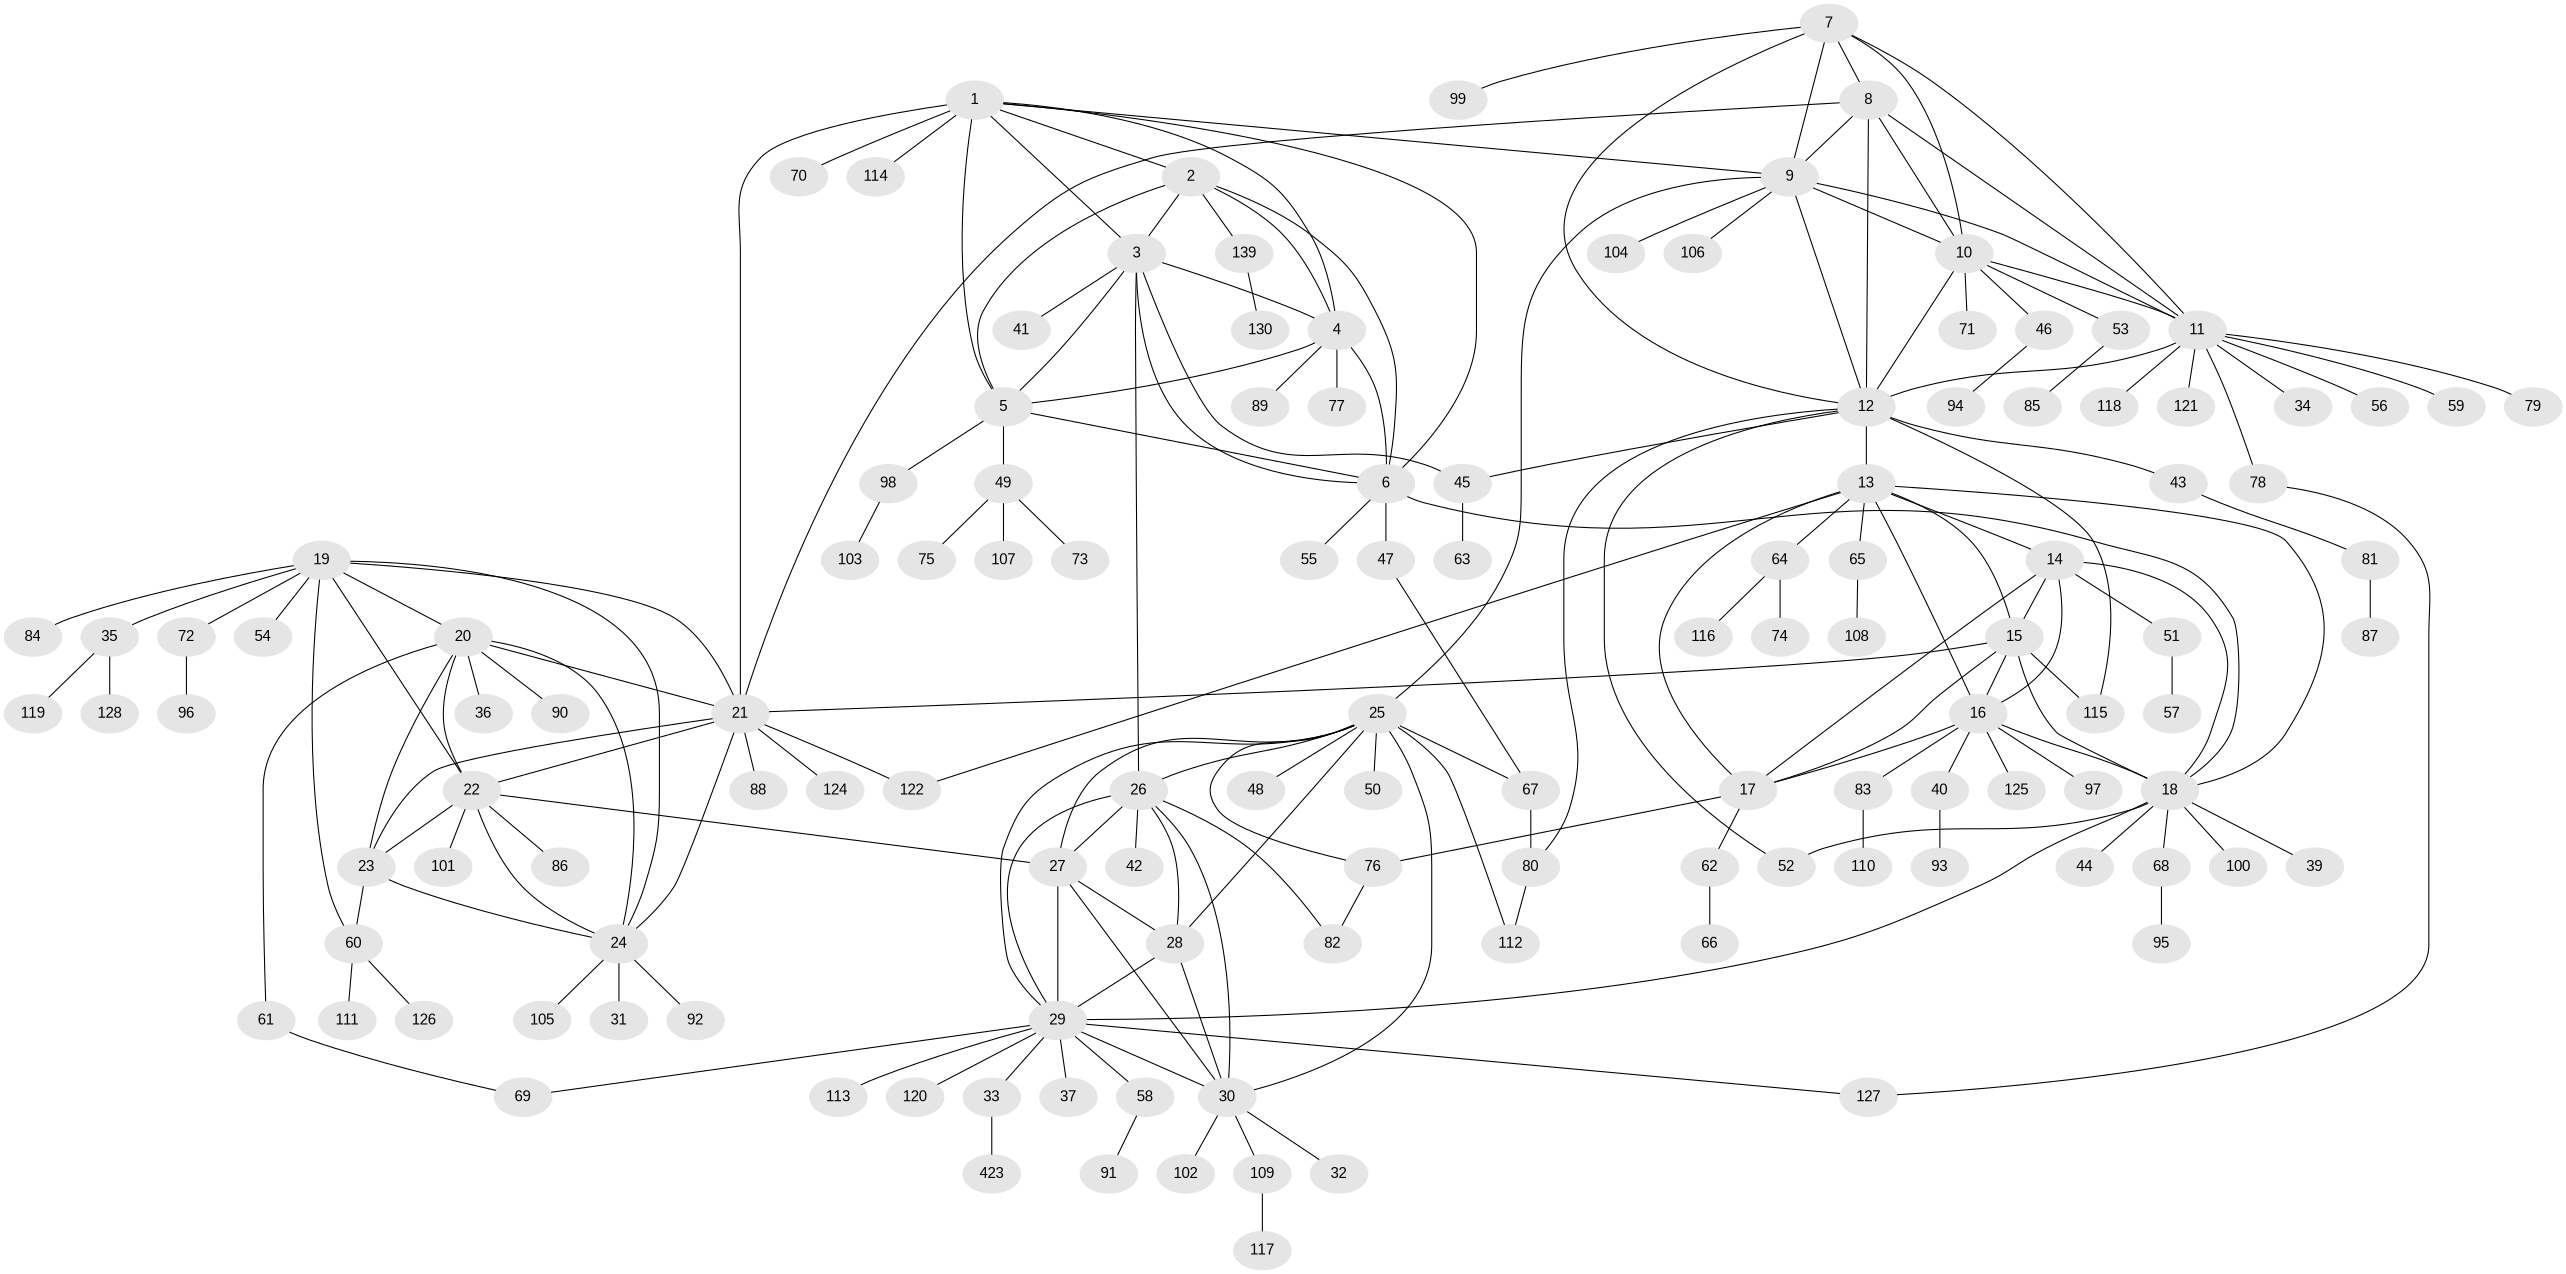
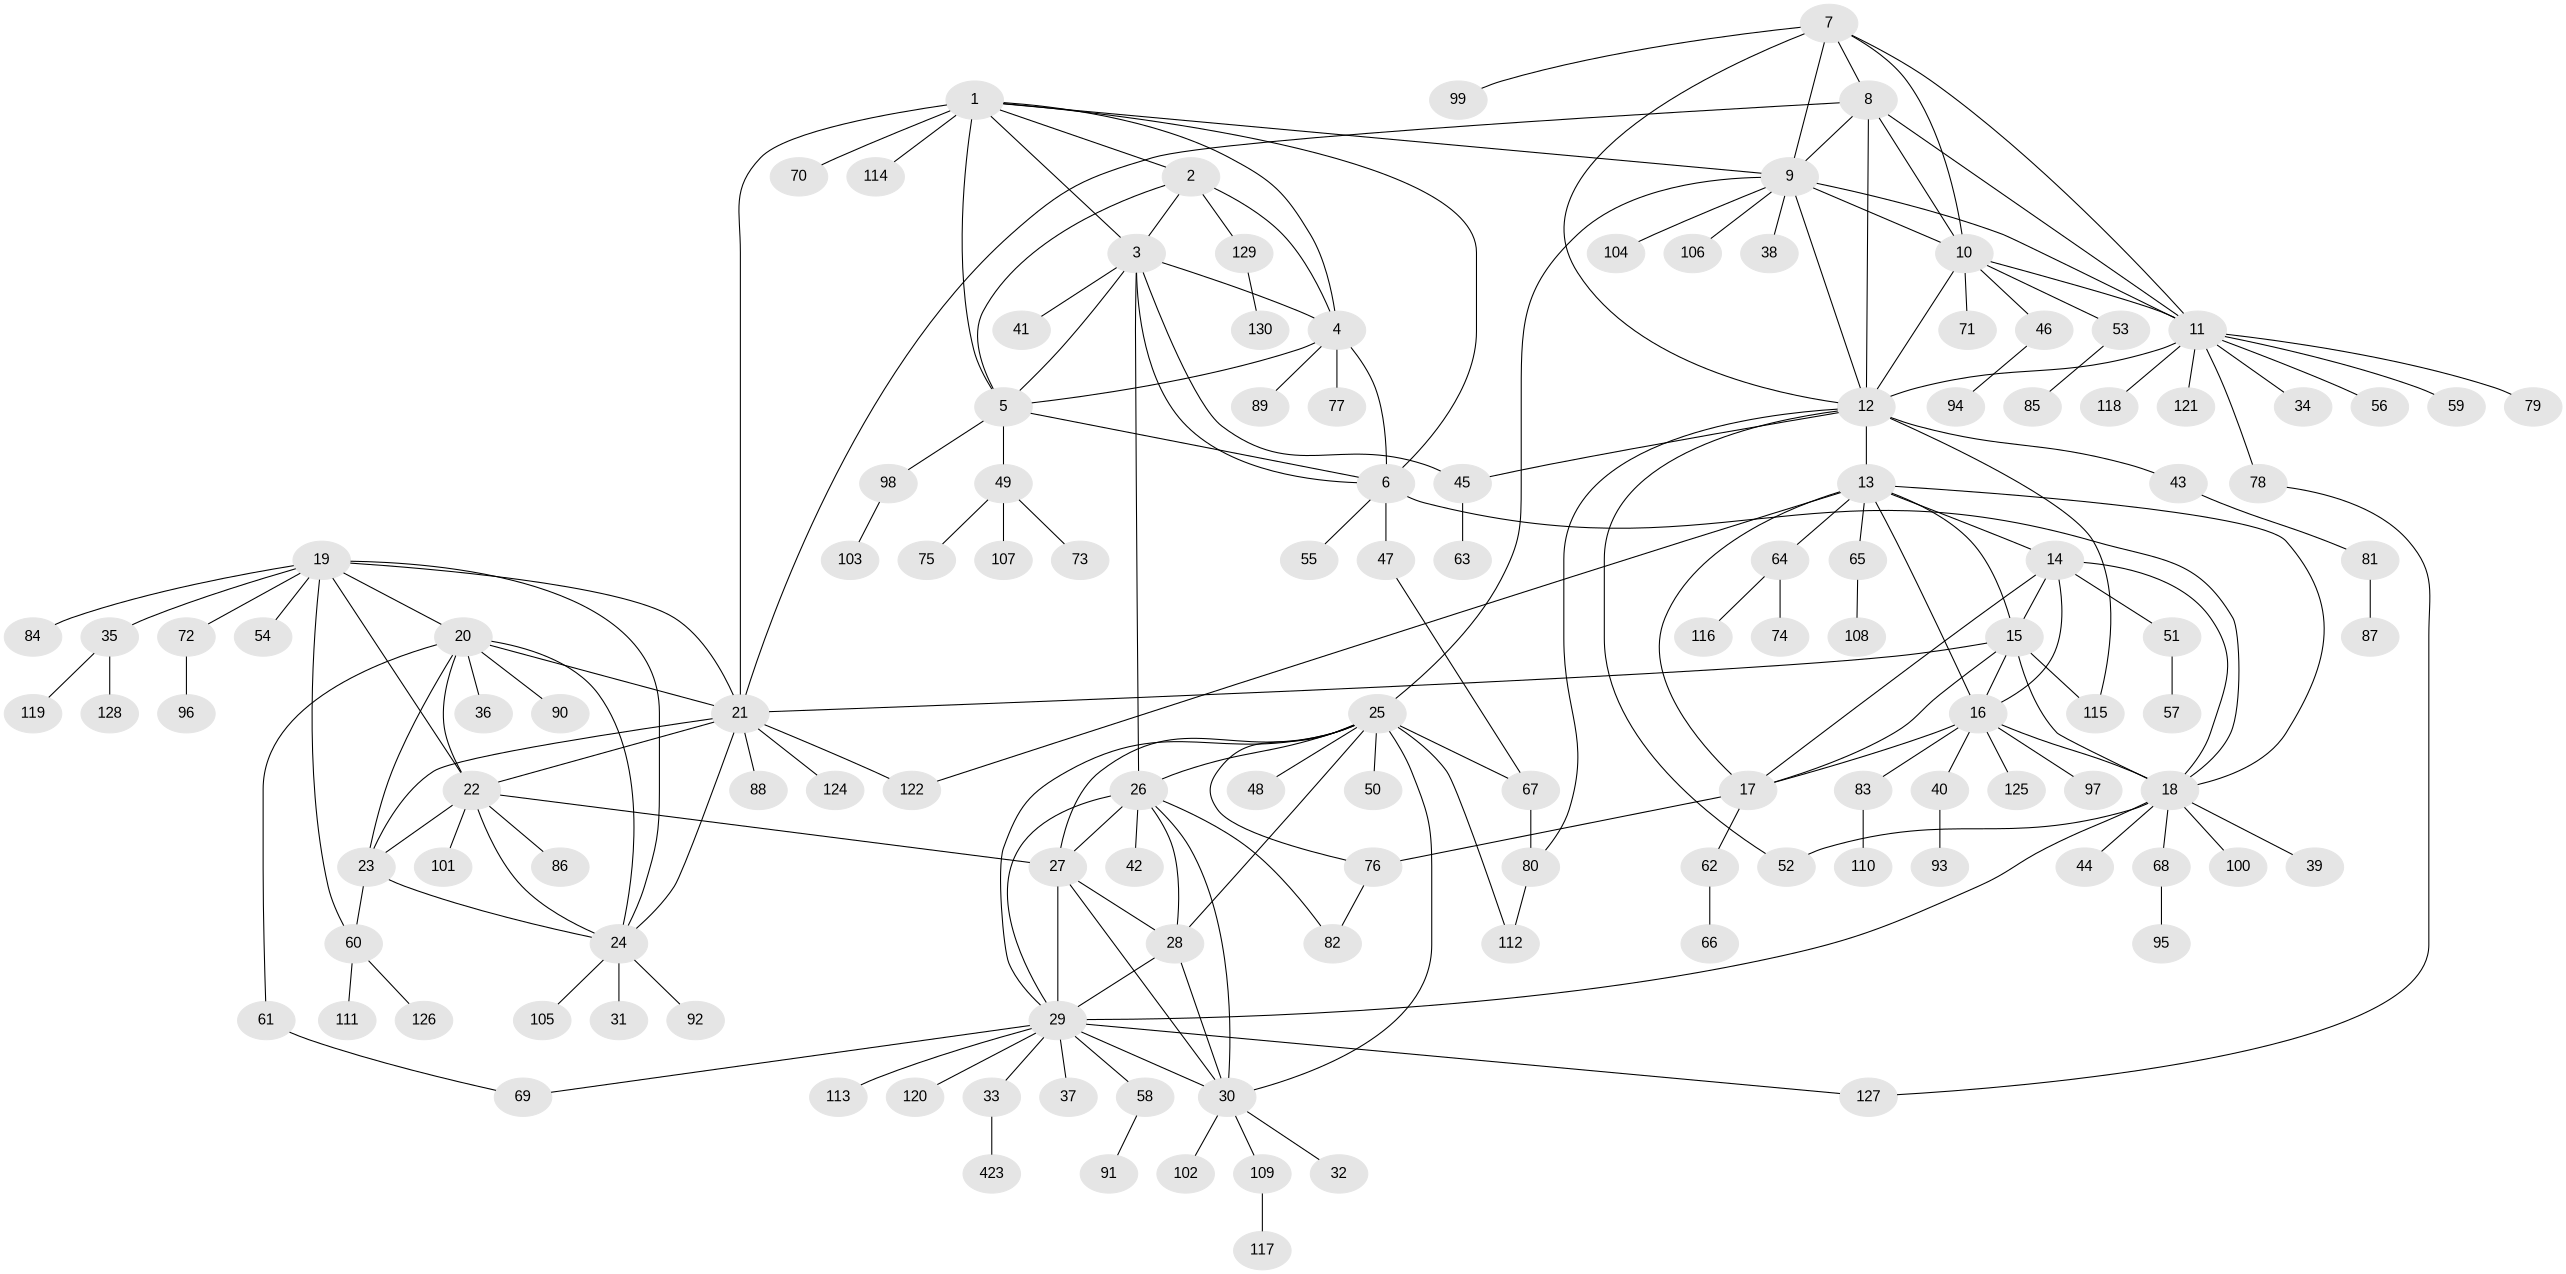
node "139": label "139" -> "129"
node "38": added
edge "2" -- "6": removed
